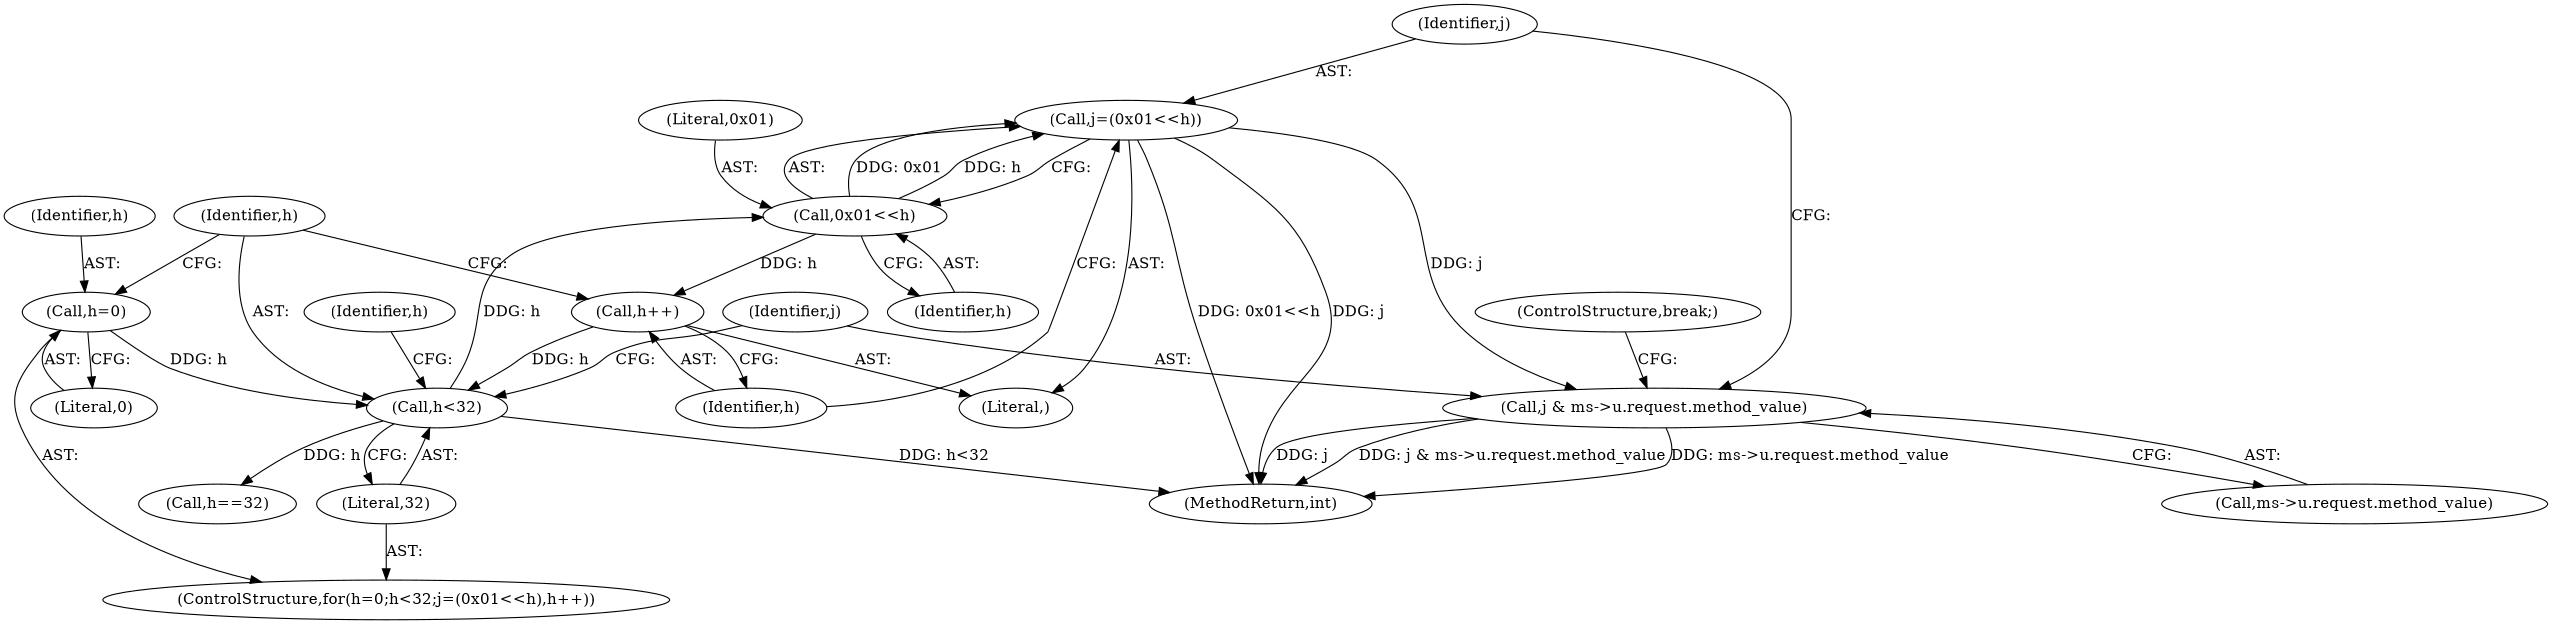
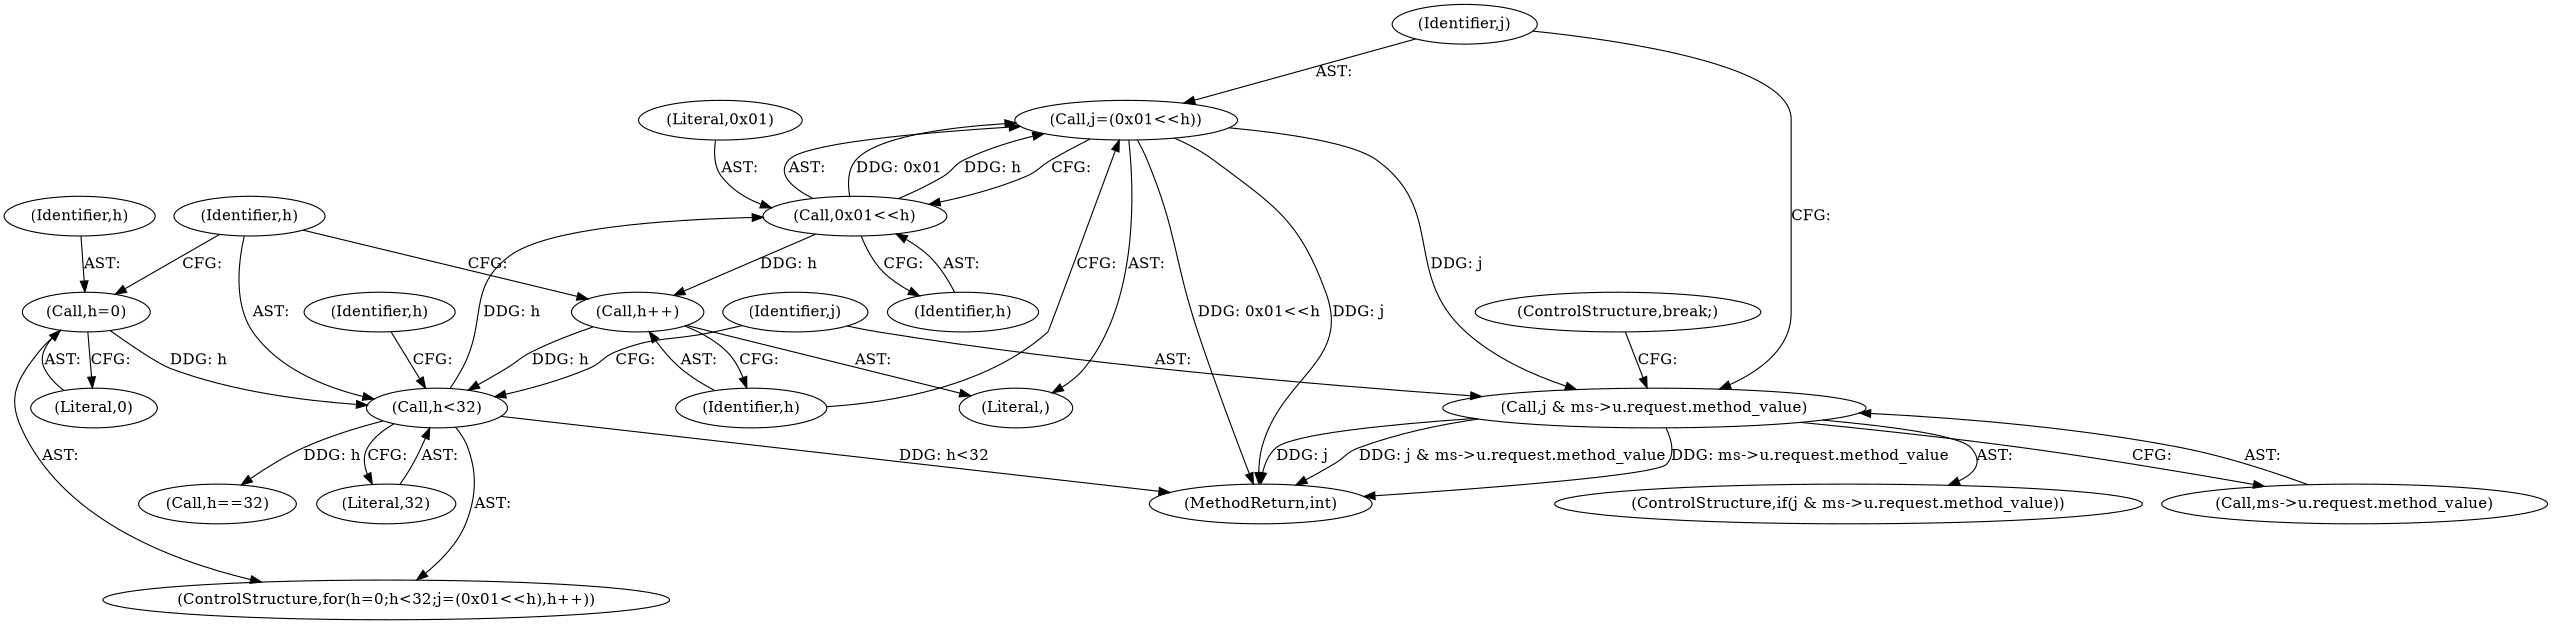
node "(ControlStructure,if(j & ms->u.request.method_value))": added
edge "(Literal,32)" -> "(ControlStructure,for(h=0;h<32;j=(0x01<<h),h++))": now "(Call,h<32)" -> "(ControlStructure,for(h=0;h<32;j=(0x01<<h),h++))"
